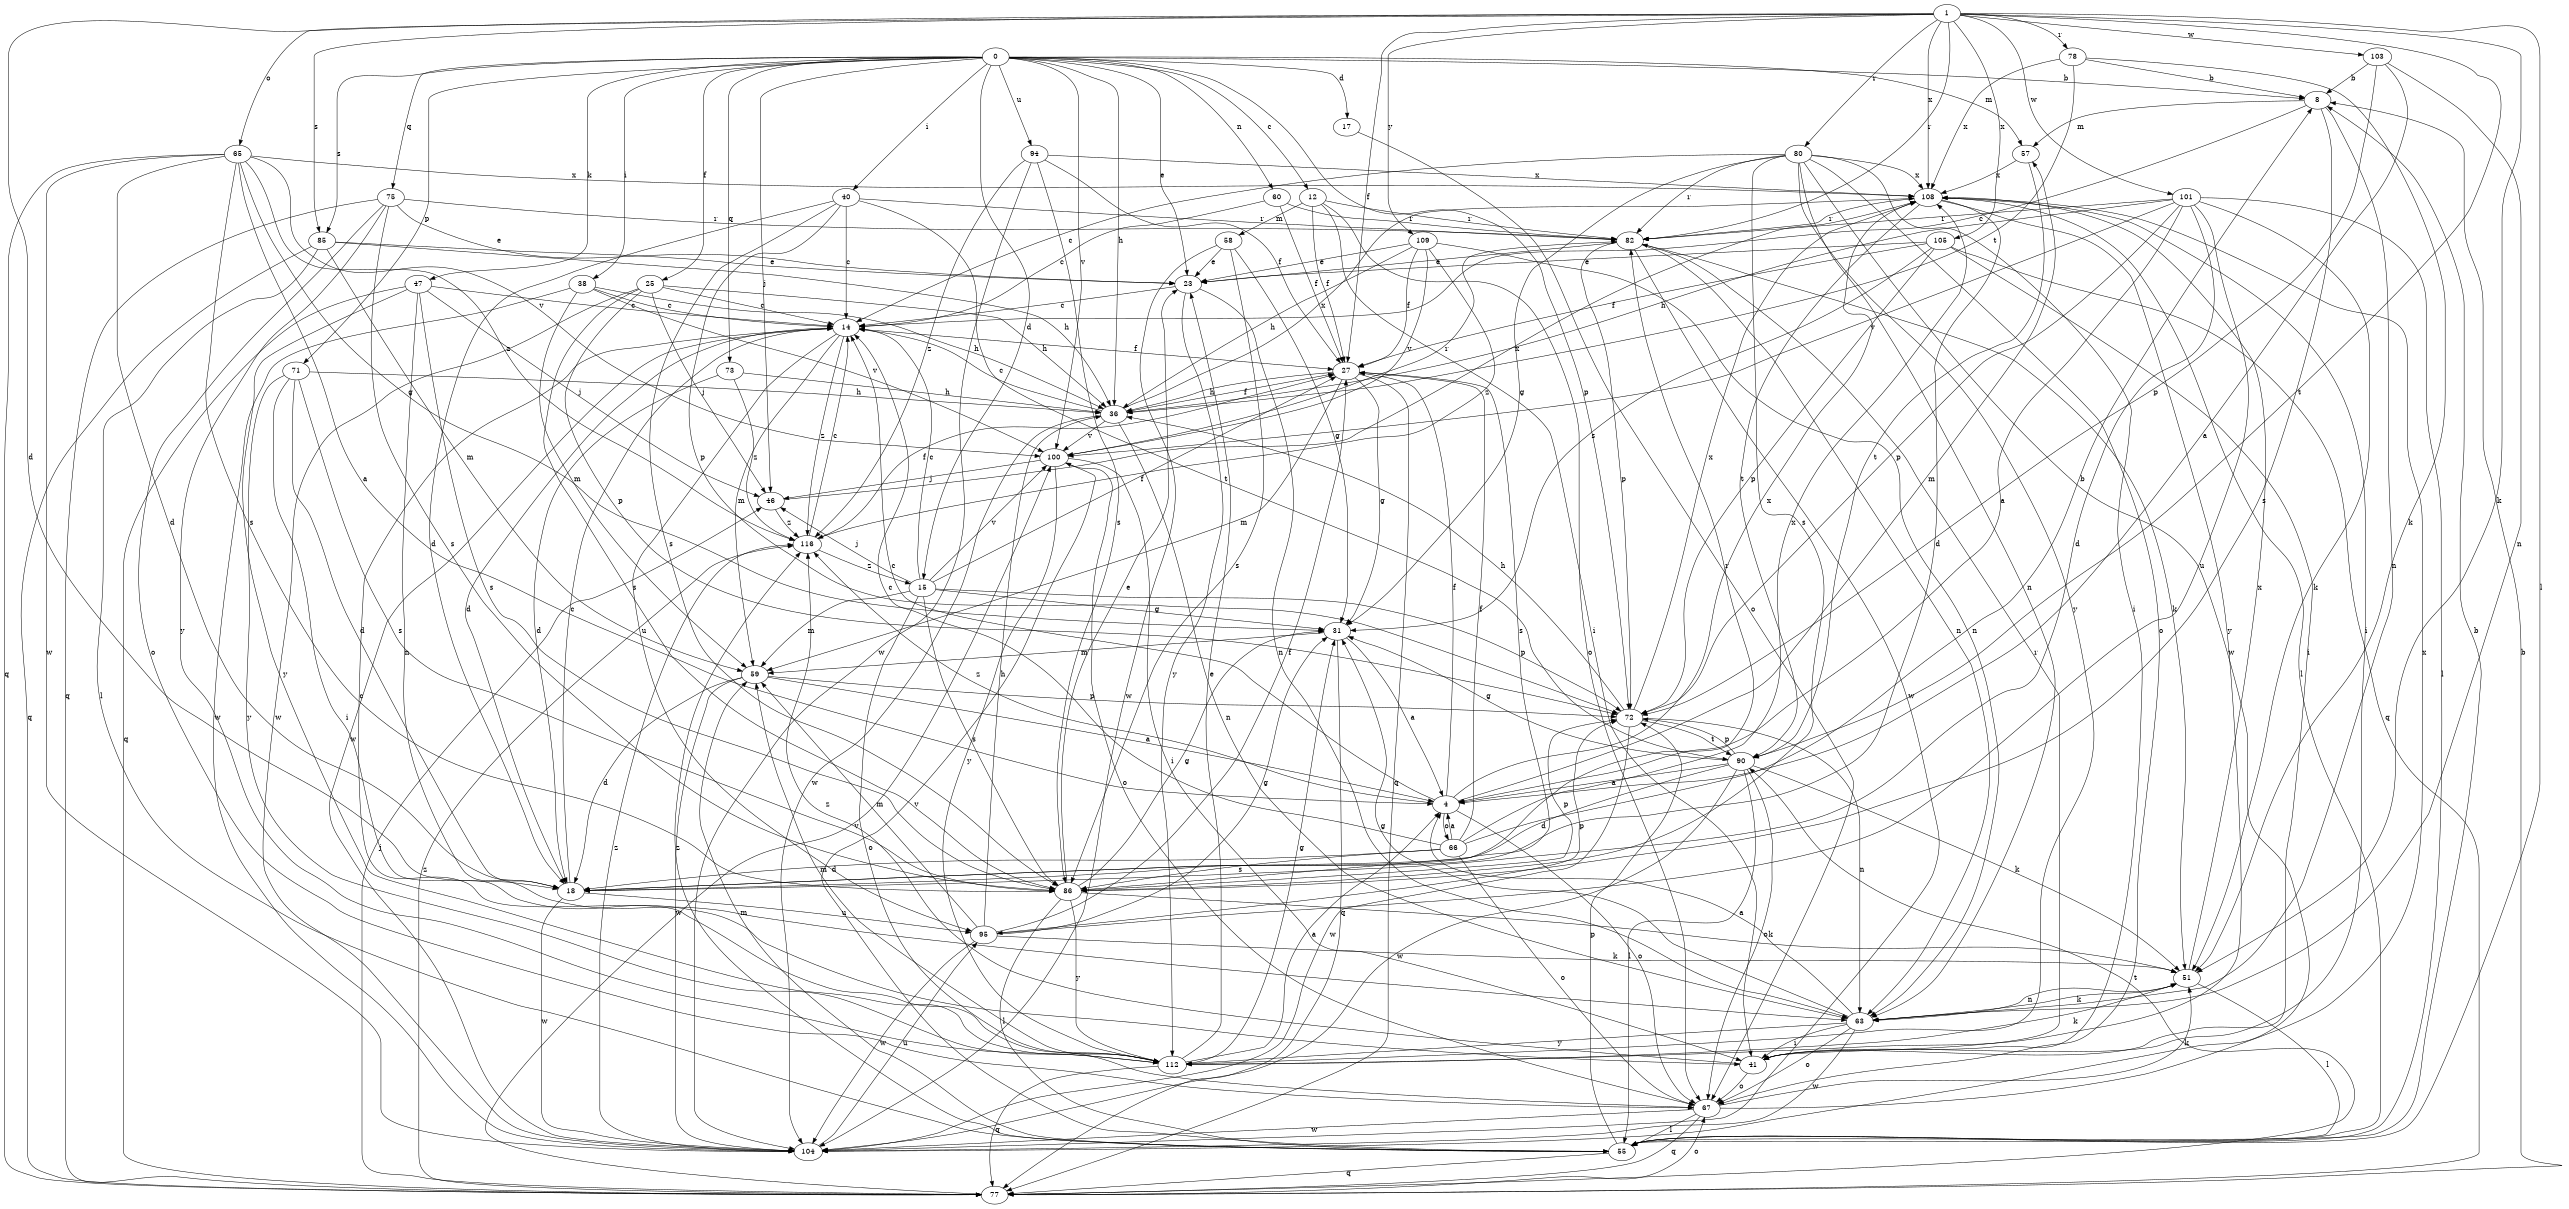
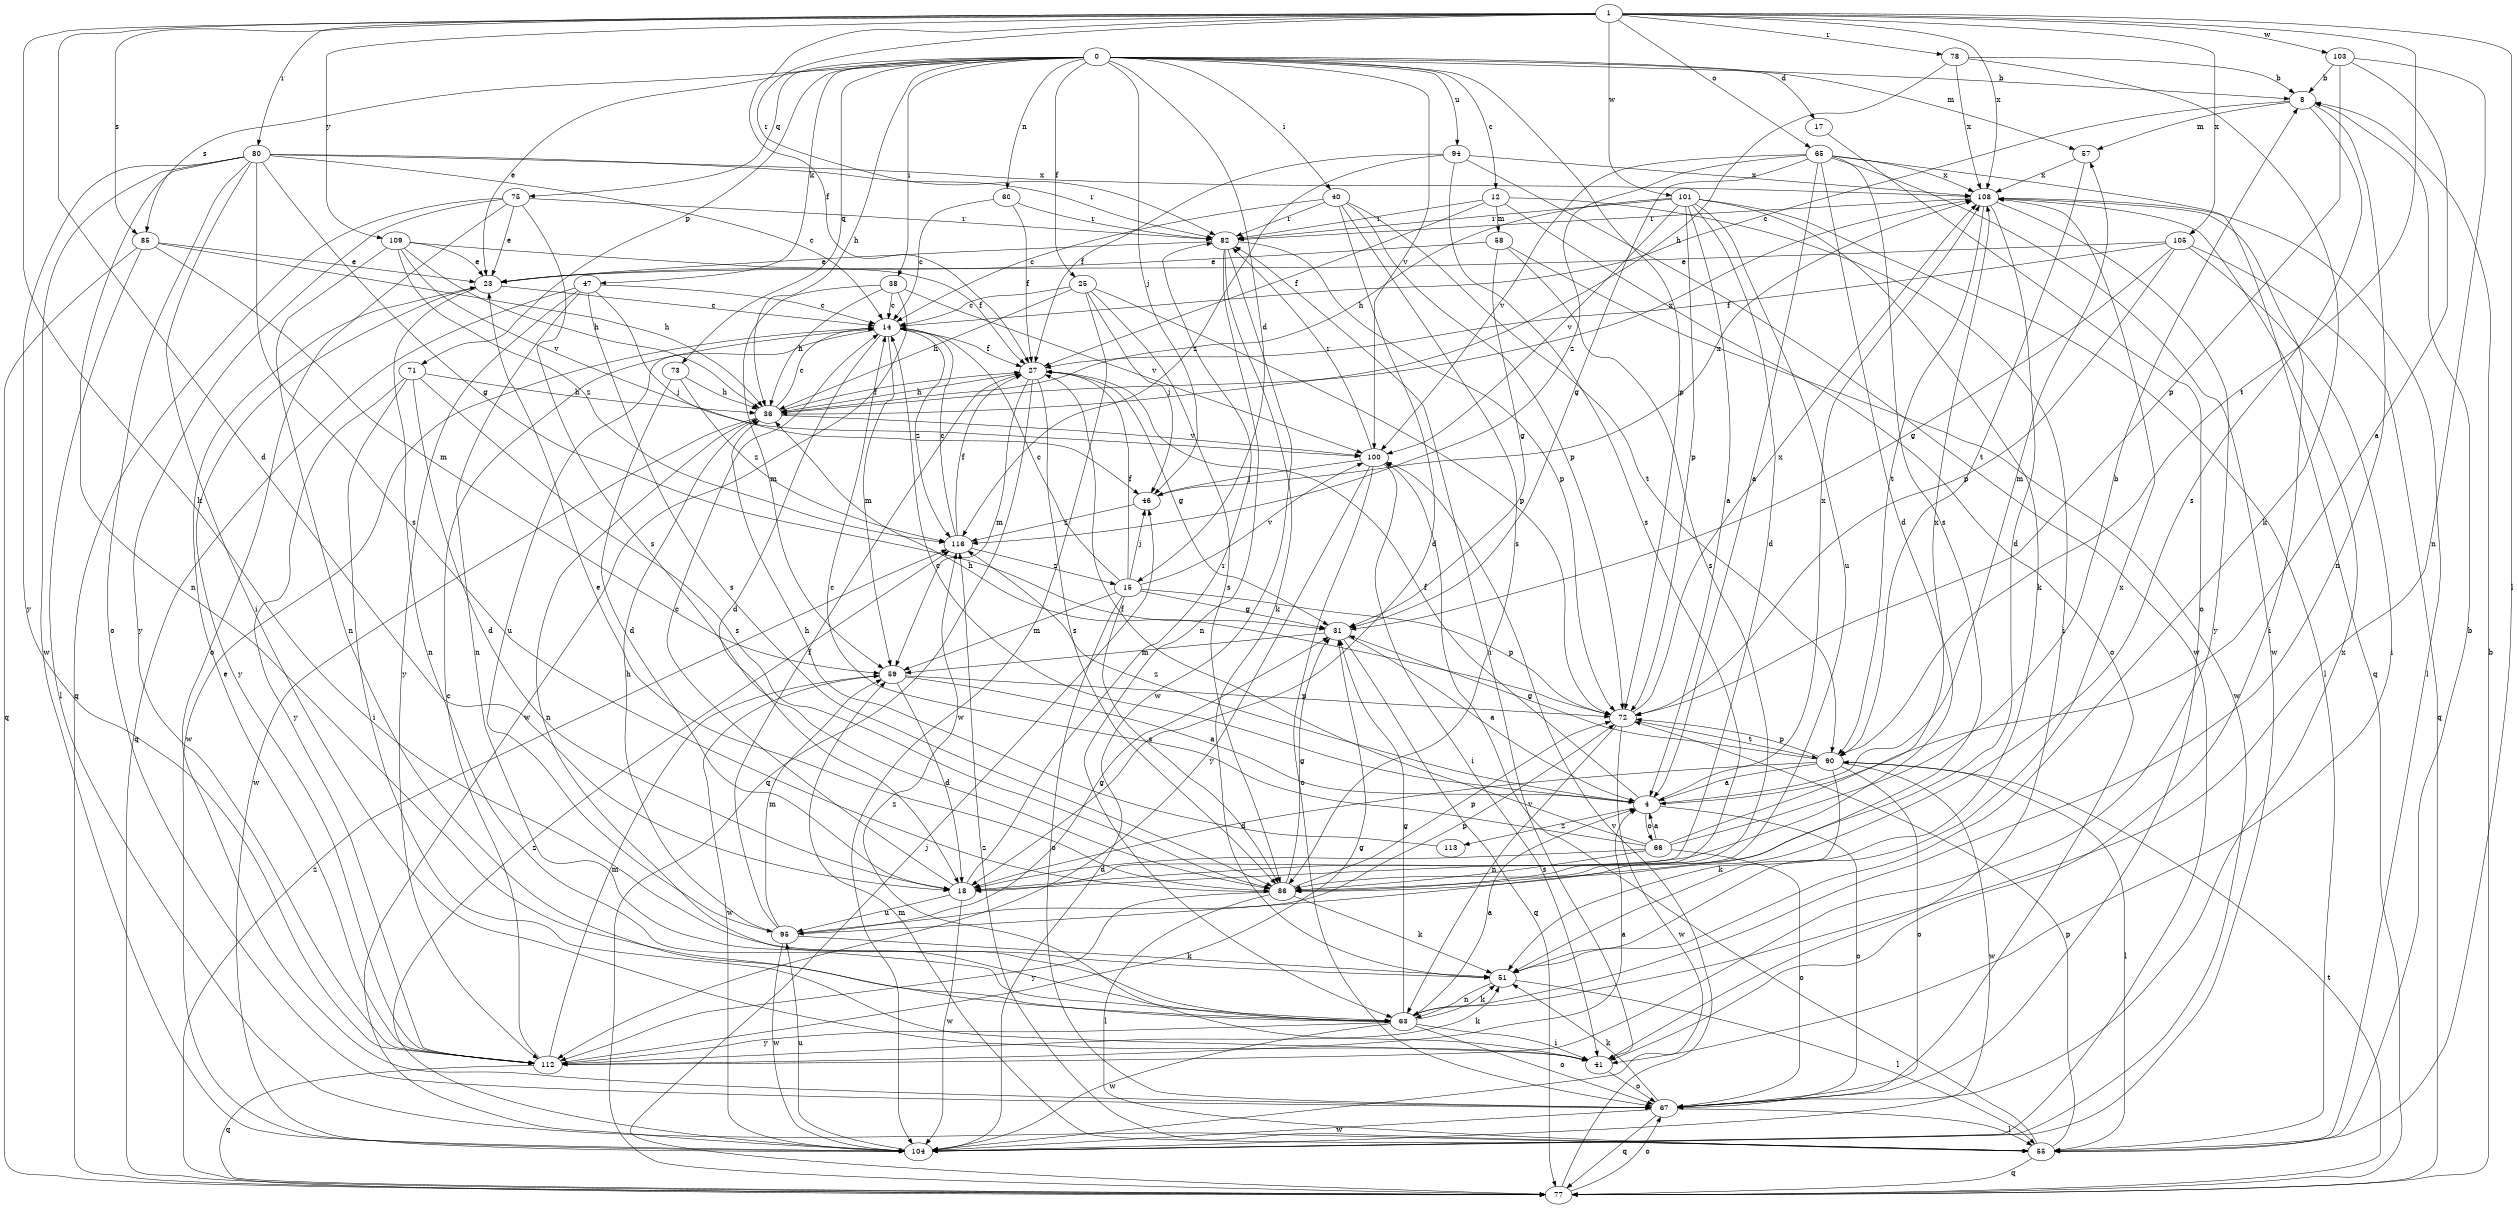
edge "78" -> "36": label "t" -> "h"
edge "105" -> "31": label "s" -> "g"
node "113": added
